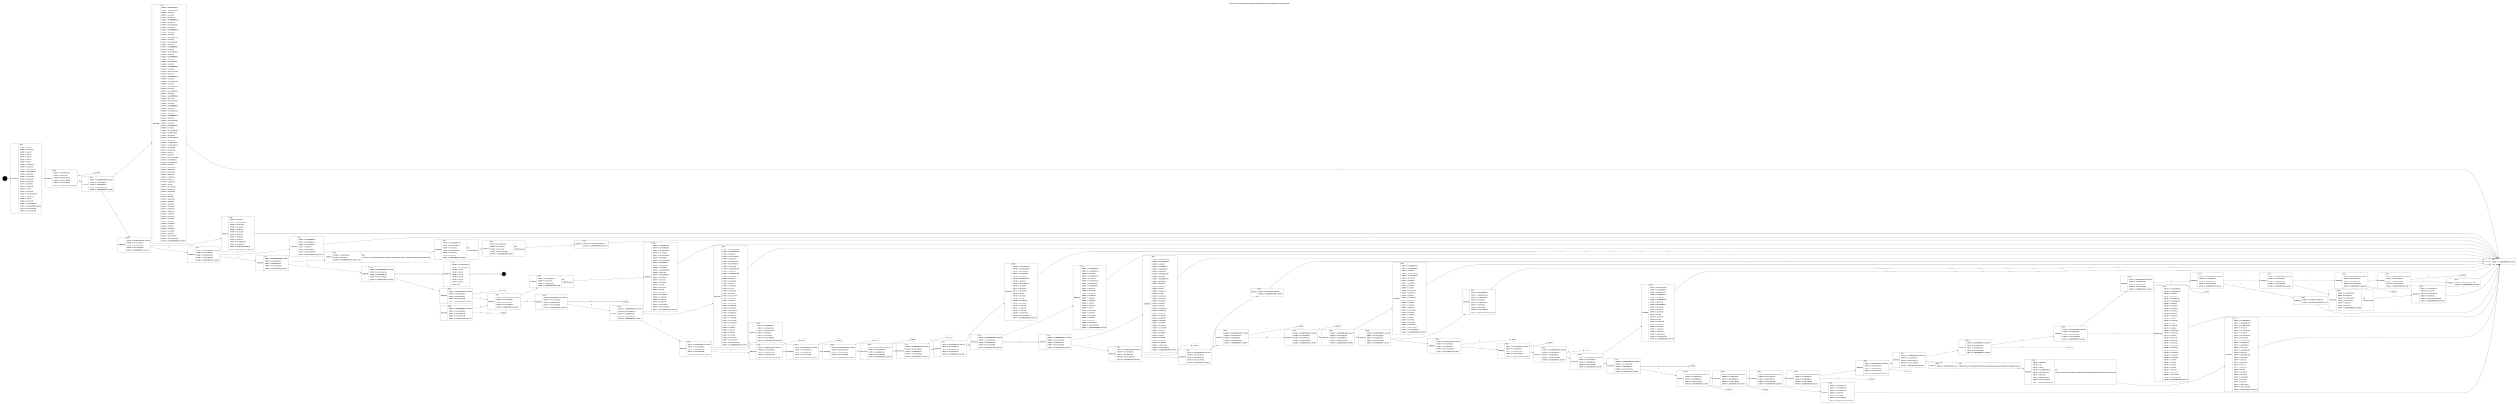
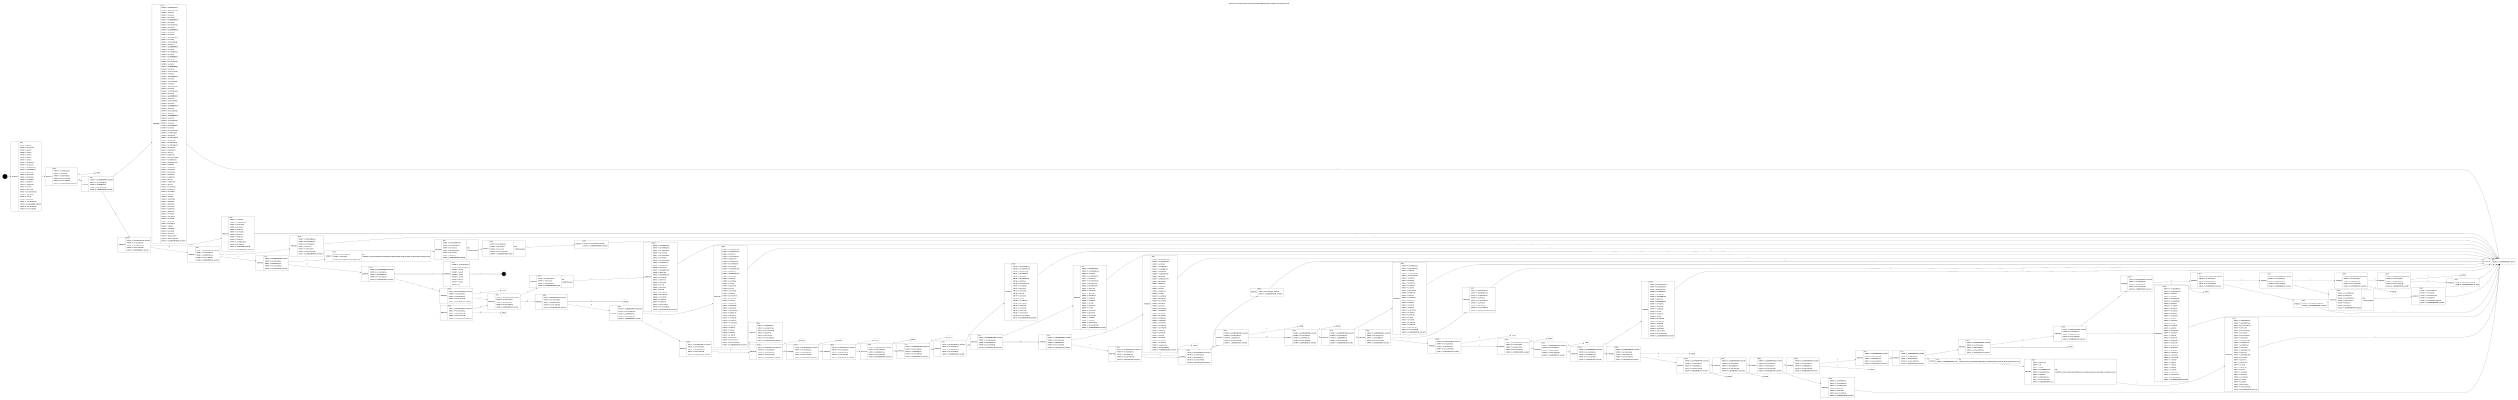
node "0x4027ee": removed
